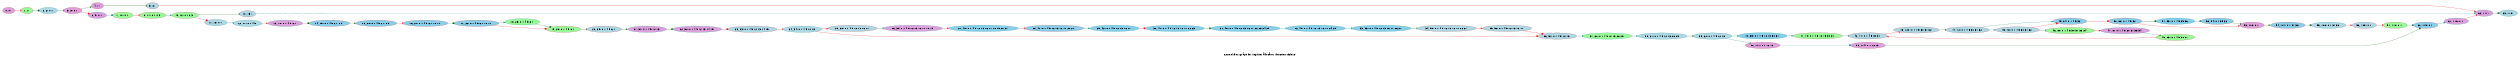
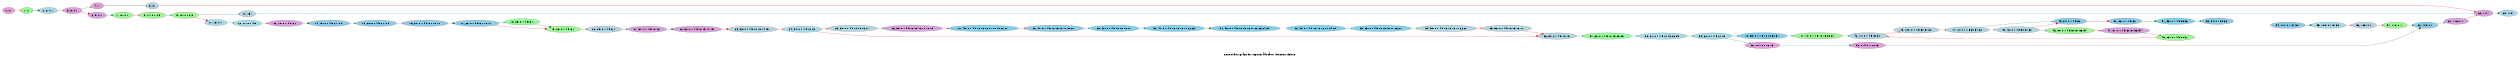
node "53, 106: 0 1": removed
edge "29, 42: 0 1 4 5 12 13 16 17" -> "30, 47: 0 1 4 5 12 13 16 17 22 23": color red -> teal
edge "31, 48: 0 1 4 5 12 13 16 17 22 23 24 25" -> "32, 49: 0 1 4 5 12 13 16 17 24 25": removed
